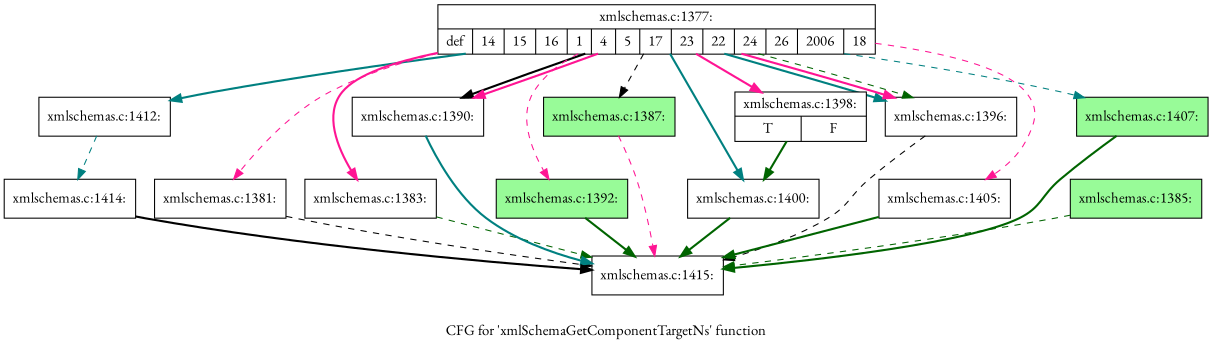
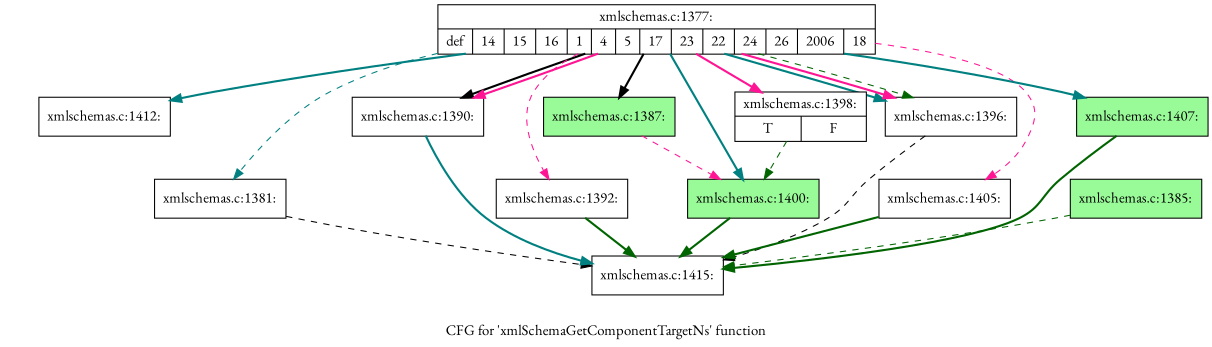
edge "xmlschemas.c:1377:" -> "xmlschemas.c:1387:": style dashed -> bold
edge "xmlschemas.c:1377:" -> "xmlschemas.c:1407:": style dashed -> bold
edge "xmlschemas.c:1377:" -> "xmlschemas.c:1381:": color deeppink -> teal
edge "xmlschemas.c:1398:" -> "xmlschemas.c:1400:": style bold -> dashed
edge "xmlschemas.c:1387:" -> "xmlschemas.c:1415:": now "xmlschemas.c:1387:" -> "xmlschemas.c:1400:"
node "xmlschemas.c:1414:": removed
node "xmlschemas.c:1383:": removed
node "xmlschemas.c:1392:": fillcolor palegreen -> white
node "xmlschemas.c:1400:": fillcolor white -> palegreen
